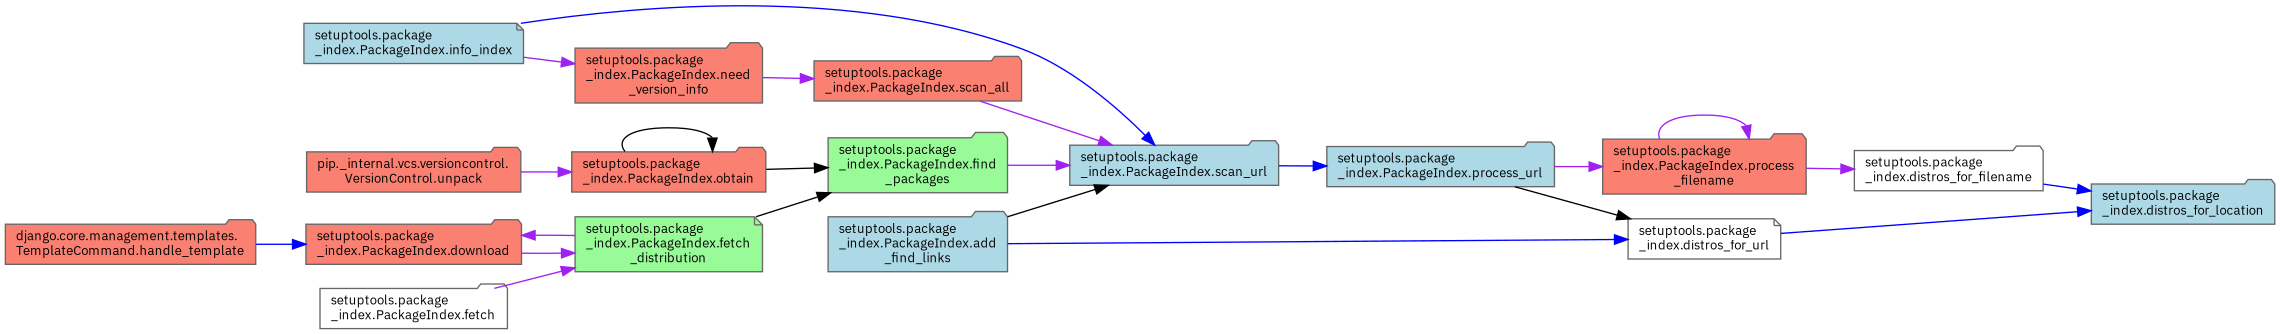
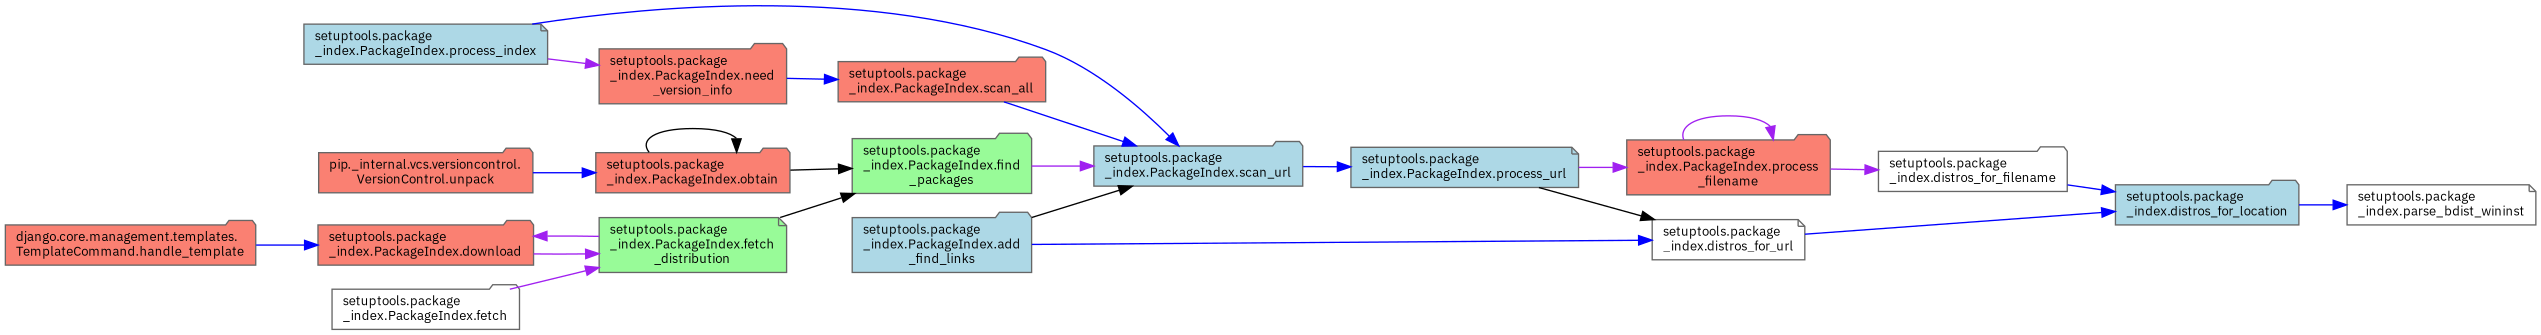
node "setuptools.package _index.PackageIndex.info_index": label "setuptools.package _index.PackageIndex.info_index" -> "setuptools.package _index.PackageIndex.process_index"
edge "setuptools.package _index.PackageIndex.need _version_info" -> "setuptools.package _index.PackageIndex.scan_all": color purple -> blue
edge "setuptools.package _index.PackageIndex.scan_all" -> "setuptools.package _index.PackageIndex.scan_url": color purple -> blue
node "setuptools.package _index.PackageIndex.process_url": shape folder -> note
edge "pip._internal.vcs.versioncontrol. VersionControl.unpack" -> "setuptools.package _index.PackageIndex.obtain": color purple -> blue
node "setuptools.package _index.parse_bdist_wininst": added
